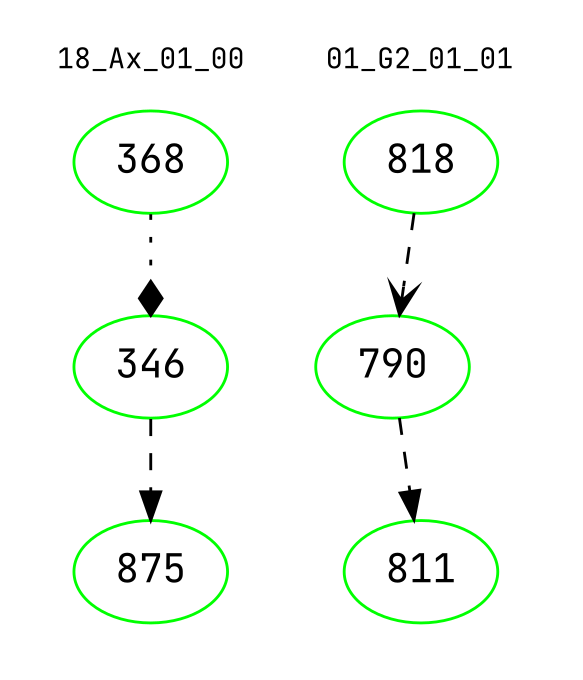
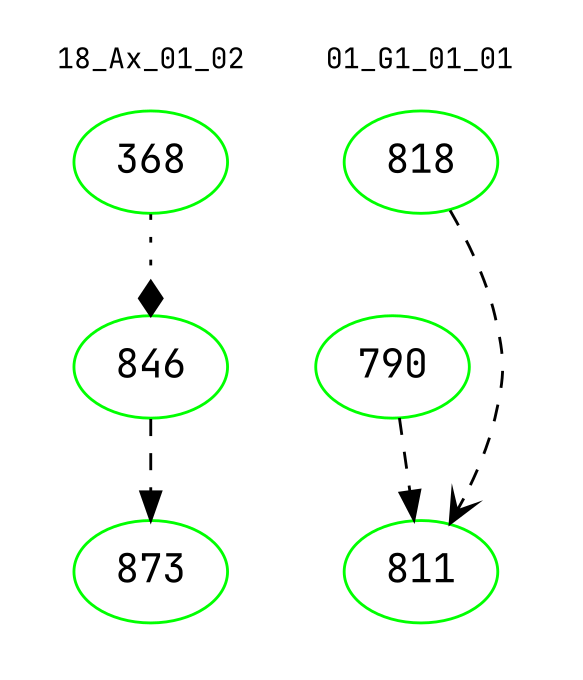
cluster "18_Ax_01_00": label "18_Ax_01_00" -> "18_Ax_01_02"
cluster "01_G2_01_01": label "01_G2_01_01" -> "01_G1_01_01"
edge "818" -> "790": now "818" -> "811"
node "346": label "346" -> "846"
node "875": label "875" -> "873"
